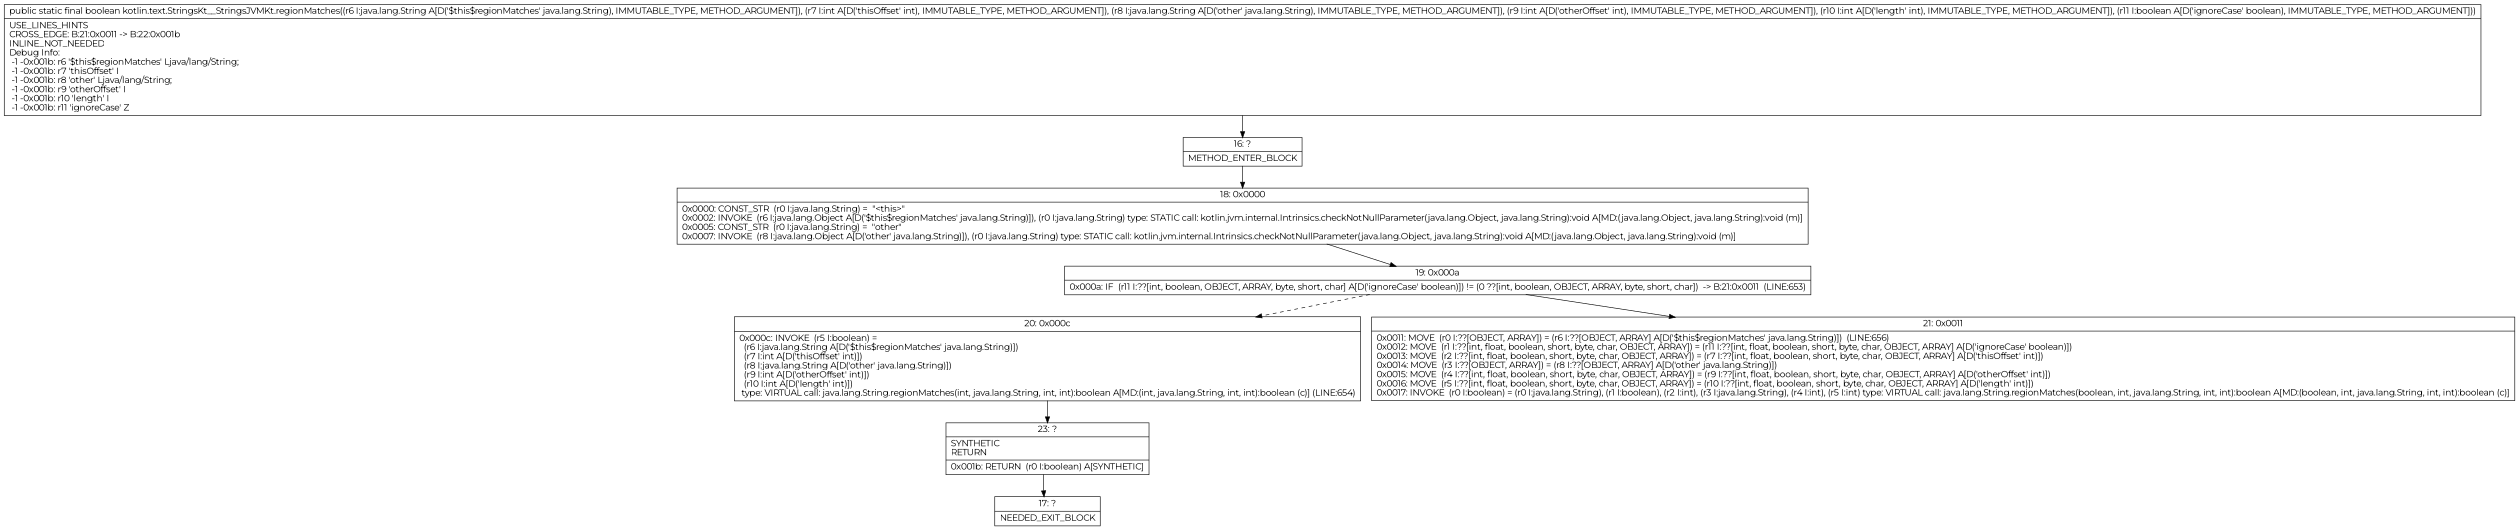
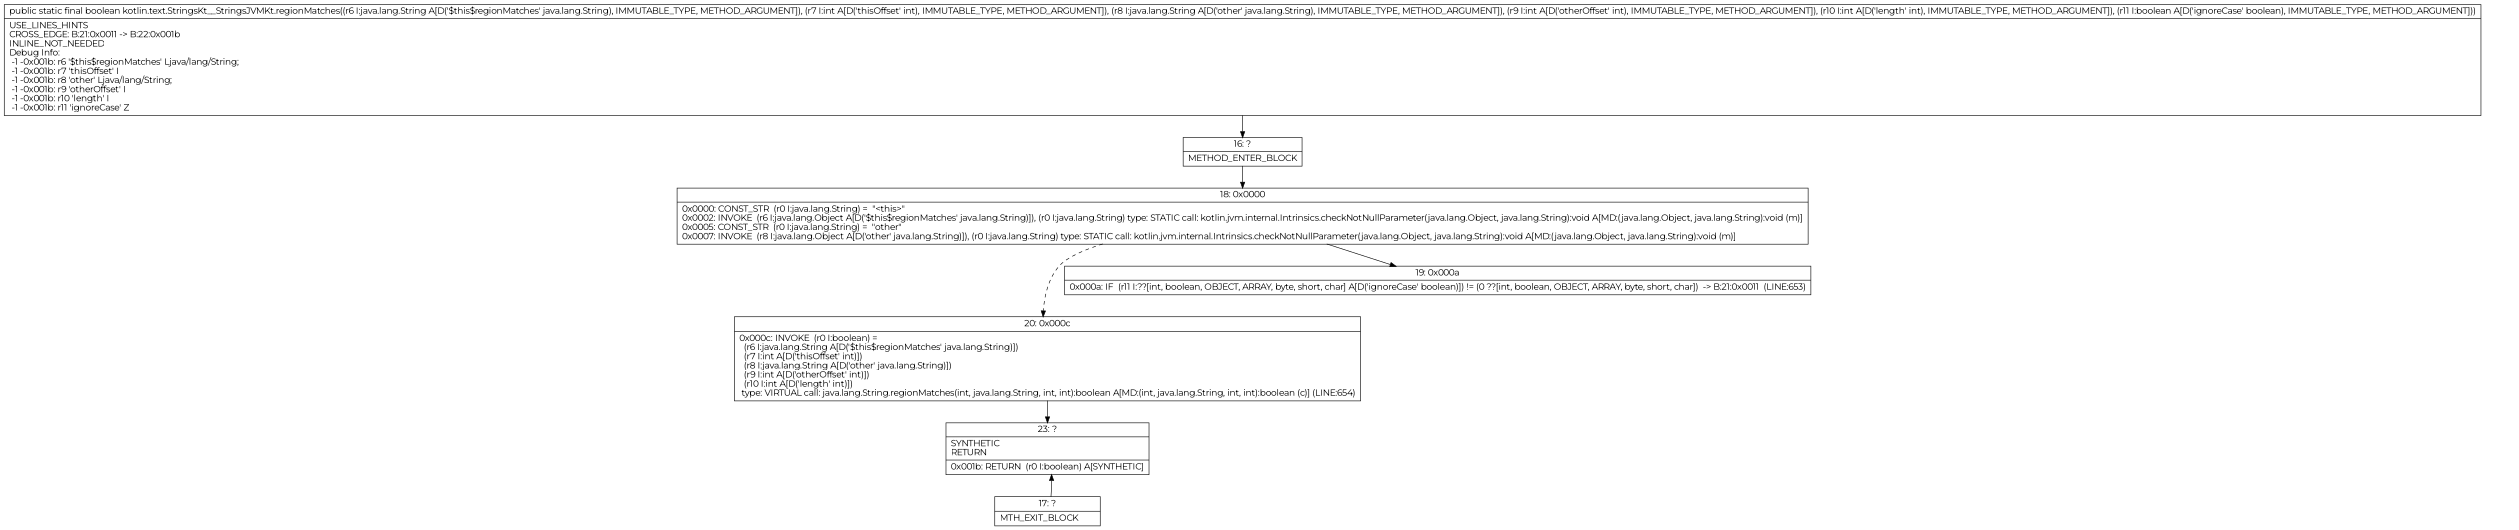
edge "19: 0x000a" -> "20: 0x000c": now "18: 0x0000" -> "20: 0x000c"
node "20: 0x000c": text "0x000c: INVOKE  (r5 I:boolean) =" -> "0x000c: INVOKE  (r0 I:boolean) ="
node "21: 0x0011": removed
edge "23: ?" -> "17: ?": reversed
node "17: ?": text "NEEDED_EXIT_BLOCK" -> "MTH_EXIT_BLOCK"
